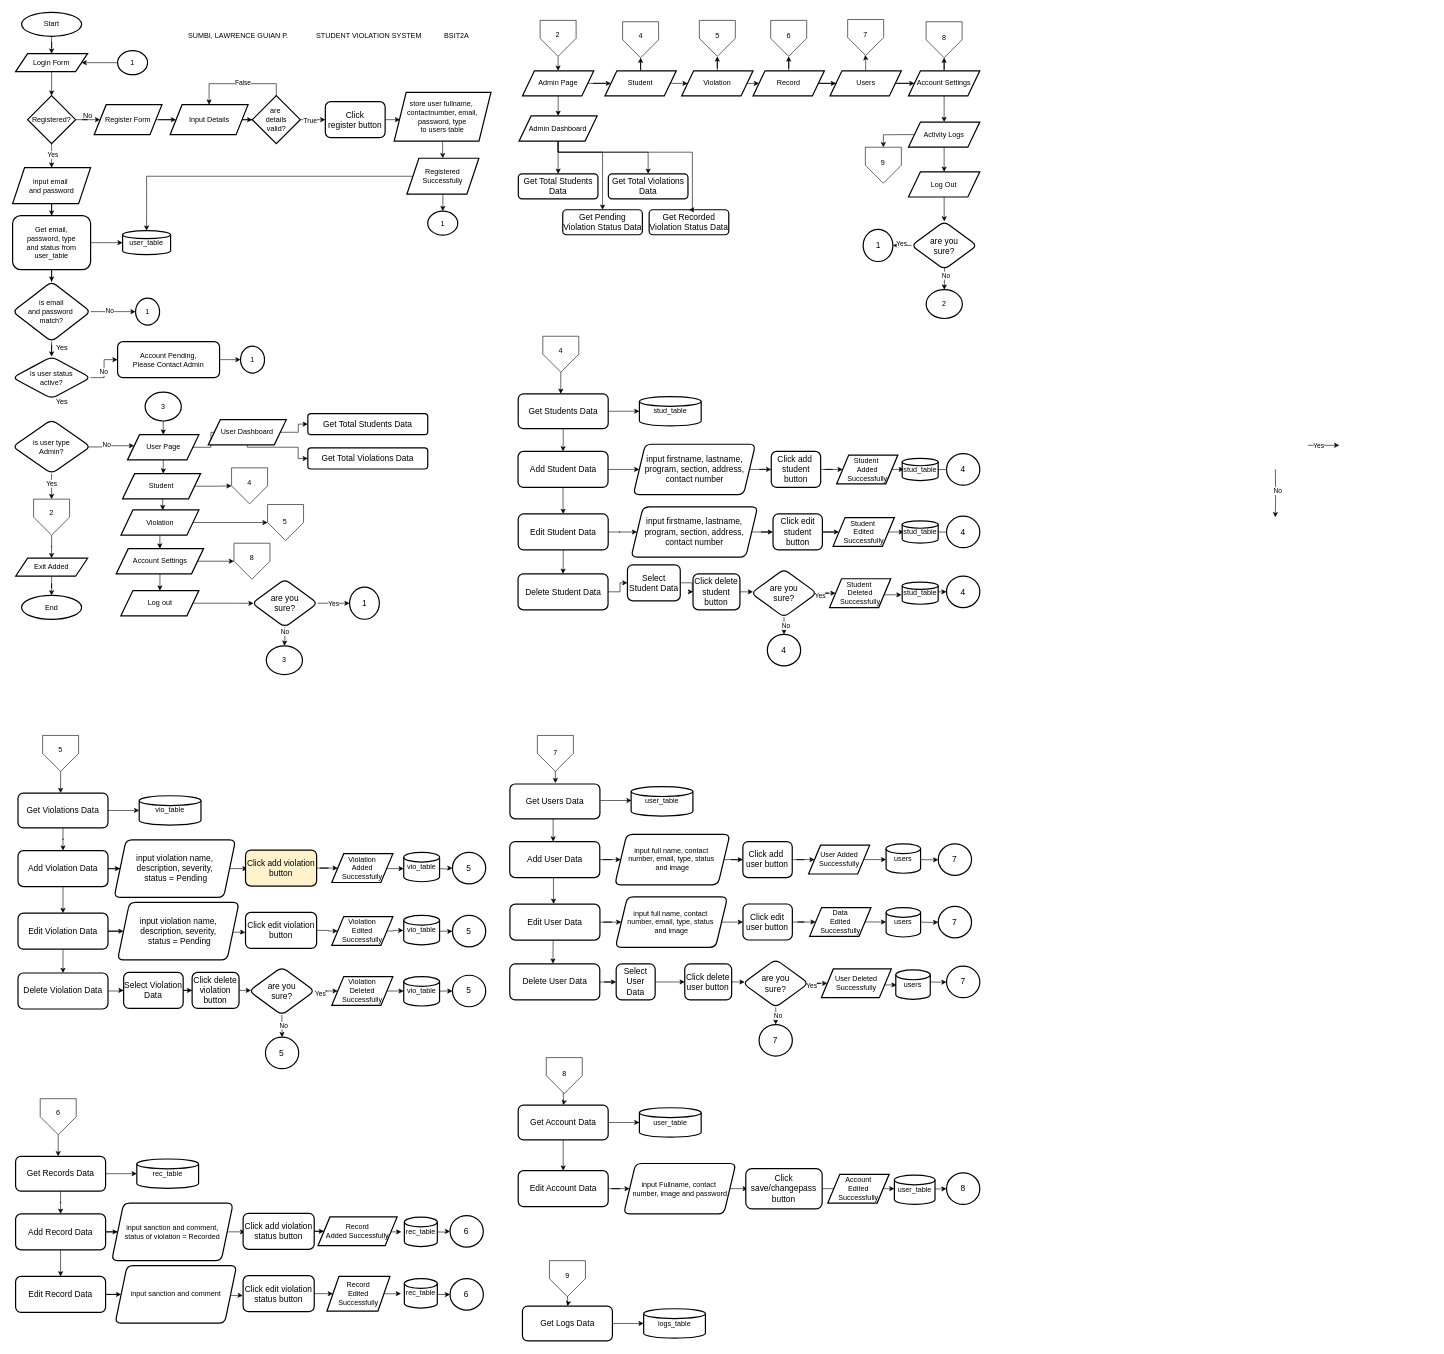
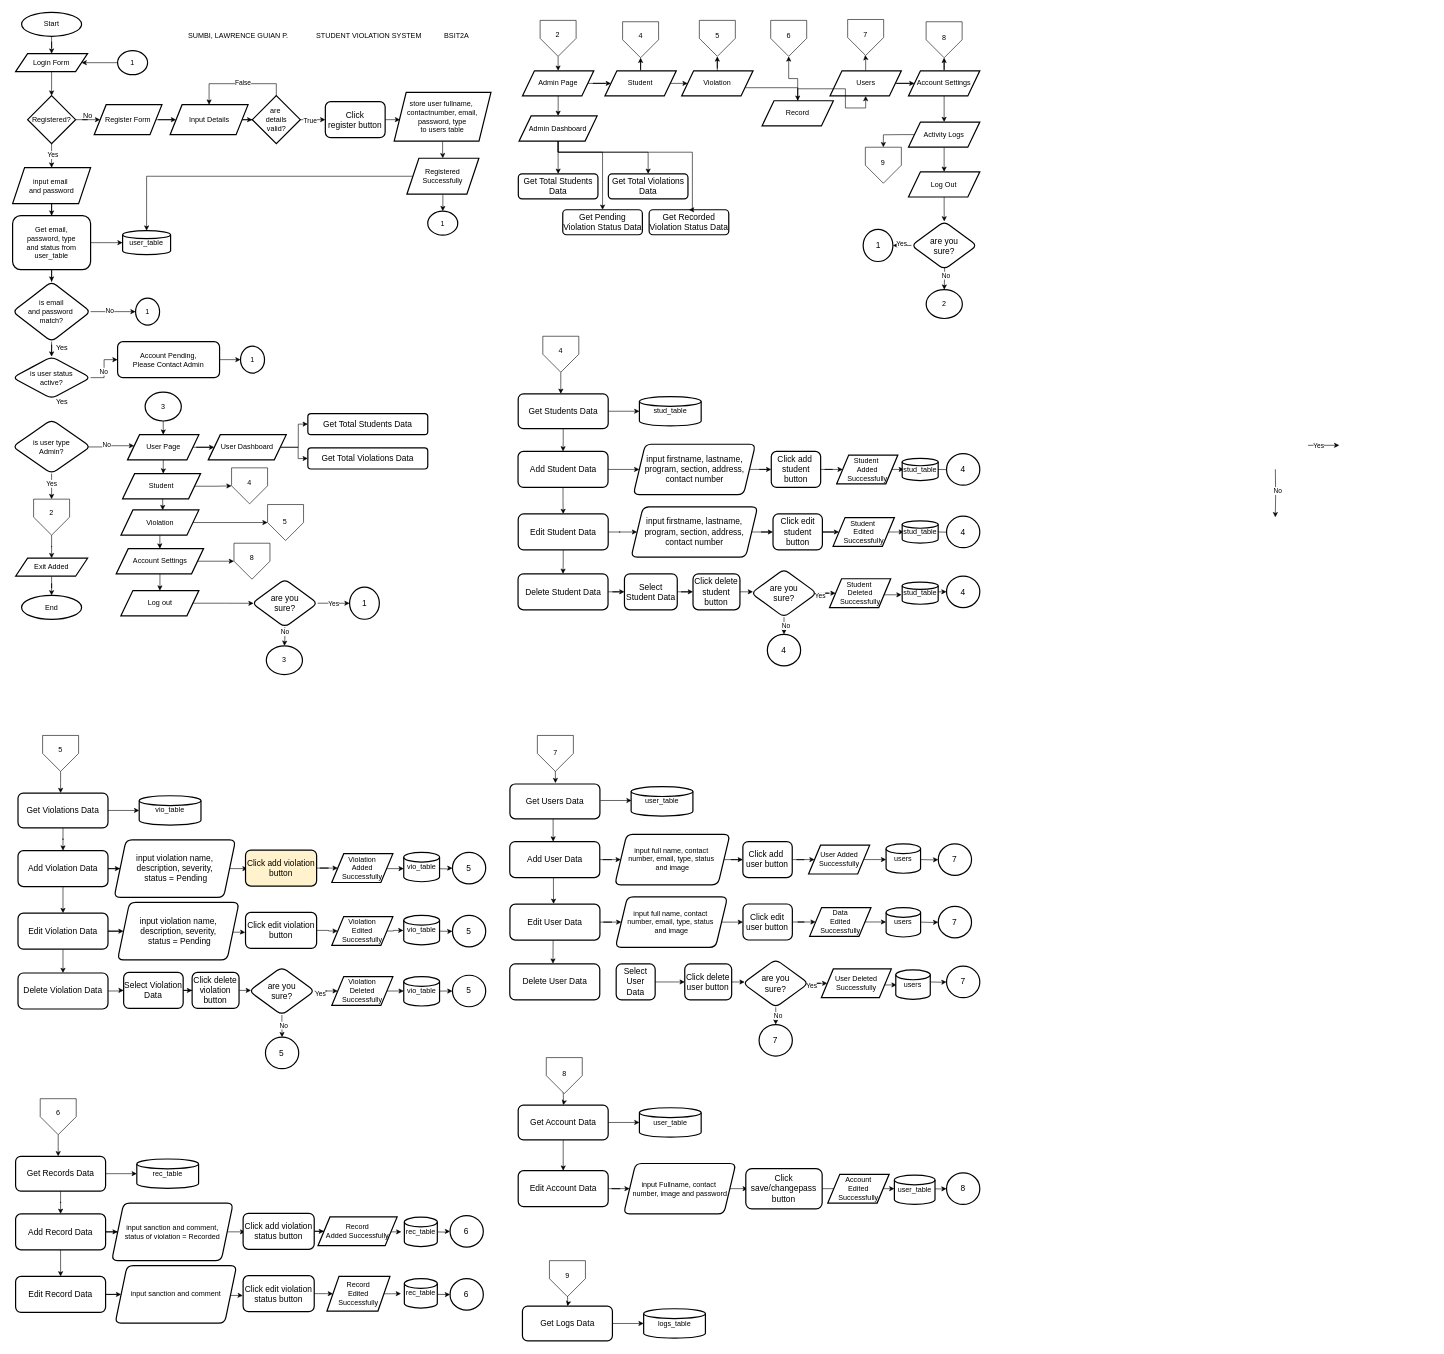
node "Record": moved (789, 83) -> (798, 113)
node "User Dashboard": moved (247, 432) -> (247, 447)
node "Select Student Data": moved (654, 583) -> (651, 592)
edge "Delete User Data" -> "Select User Data": removed
